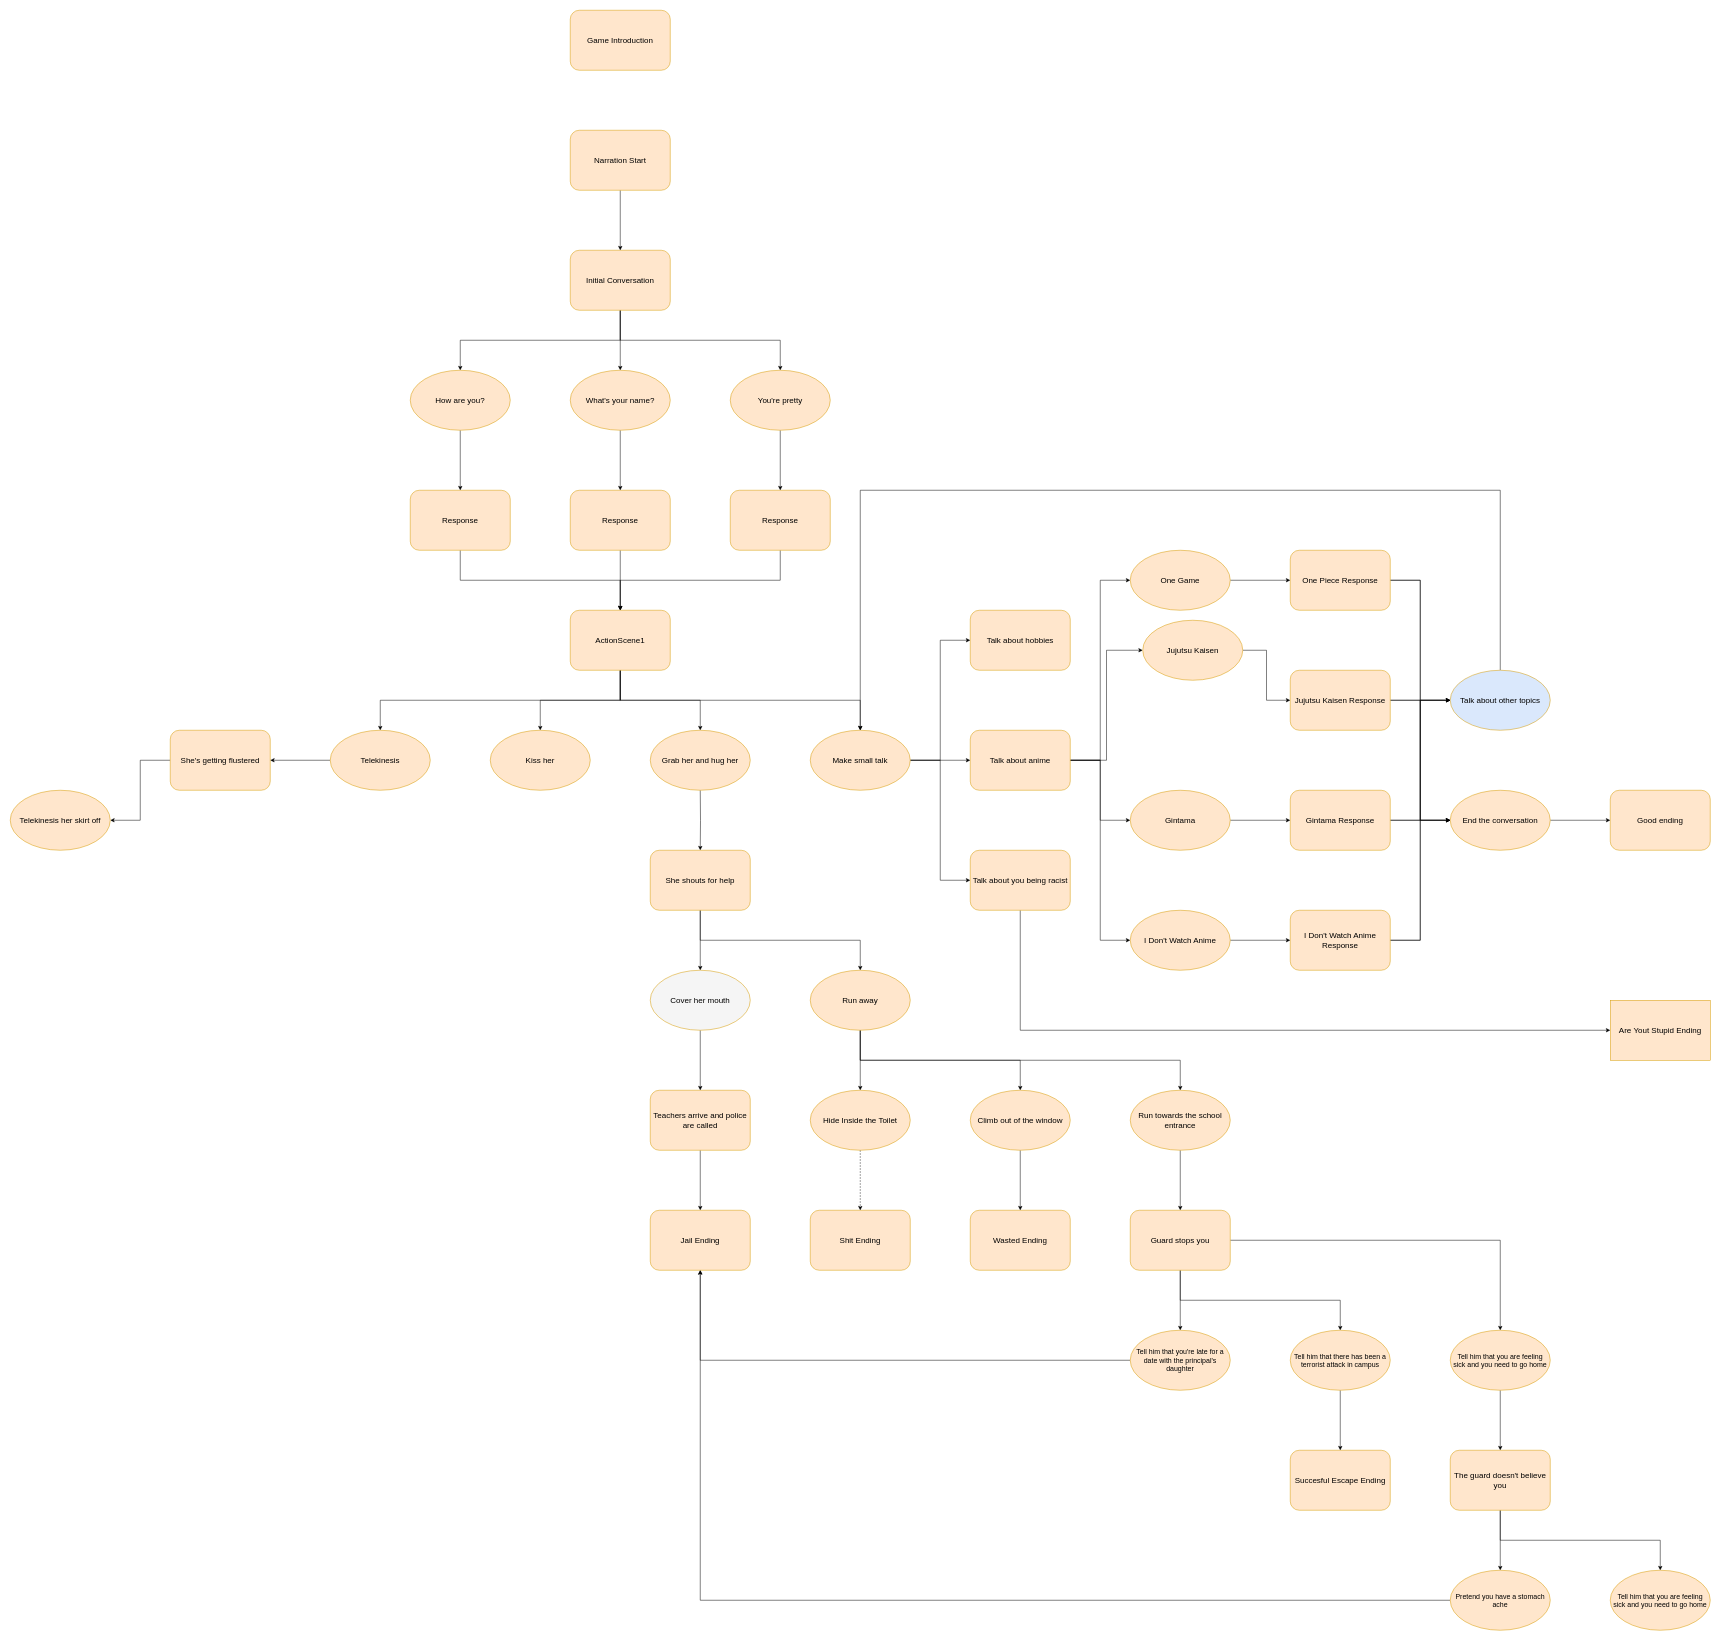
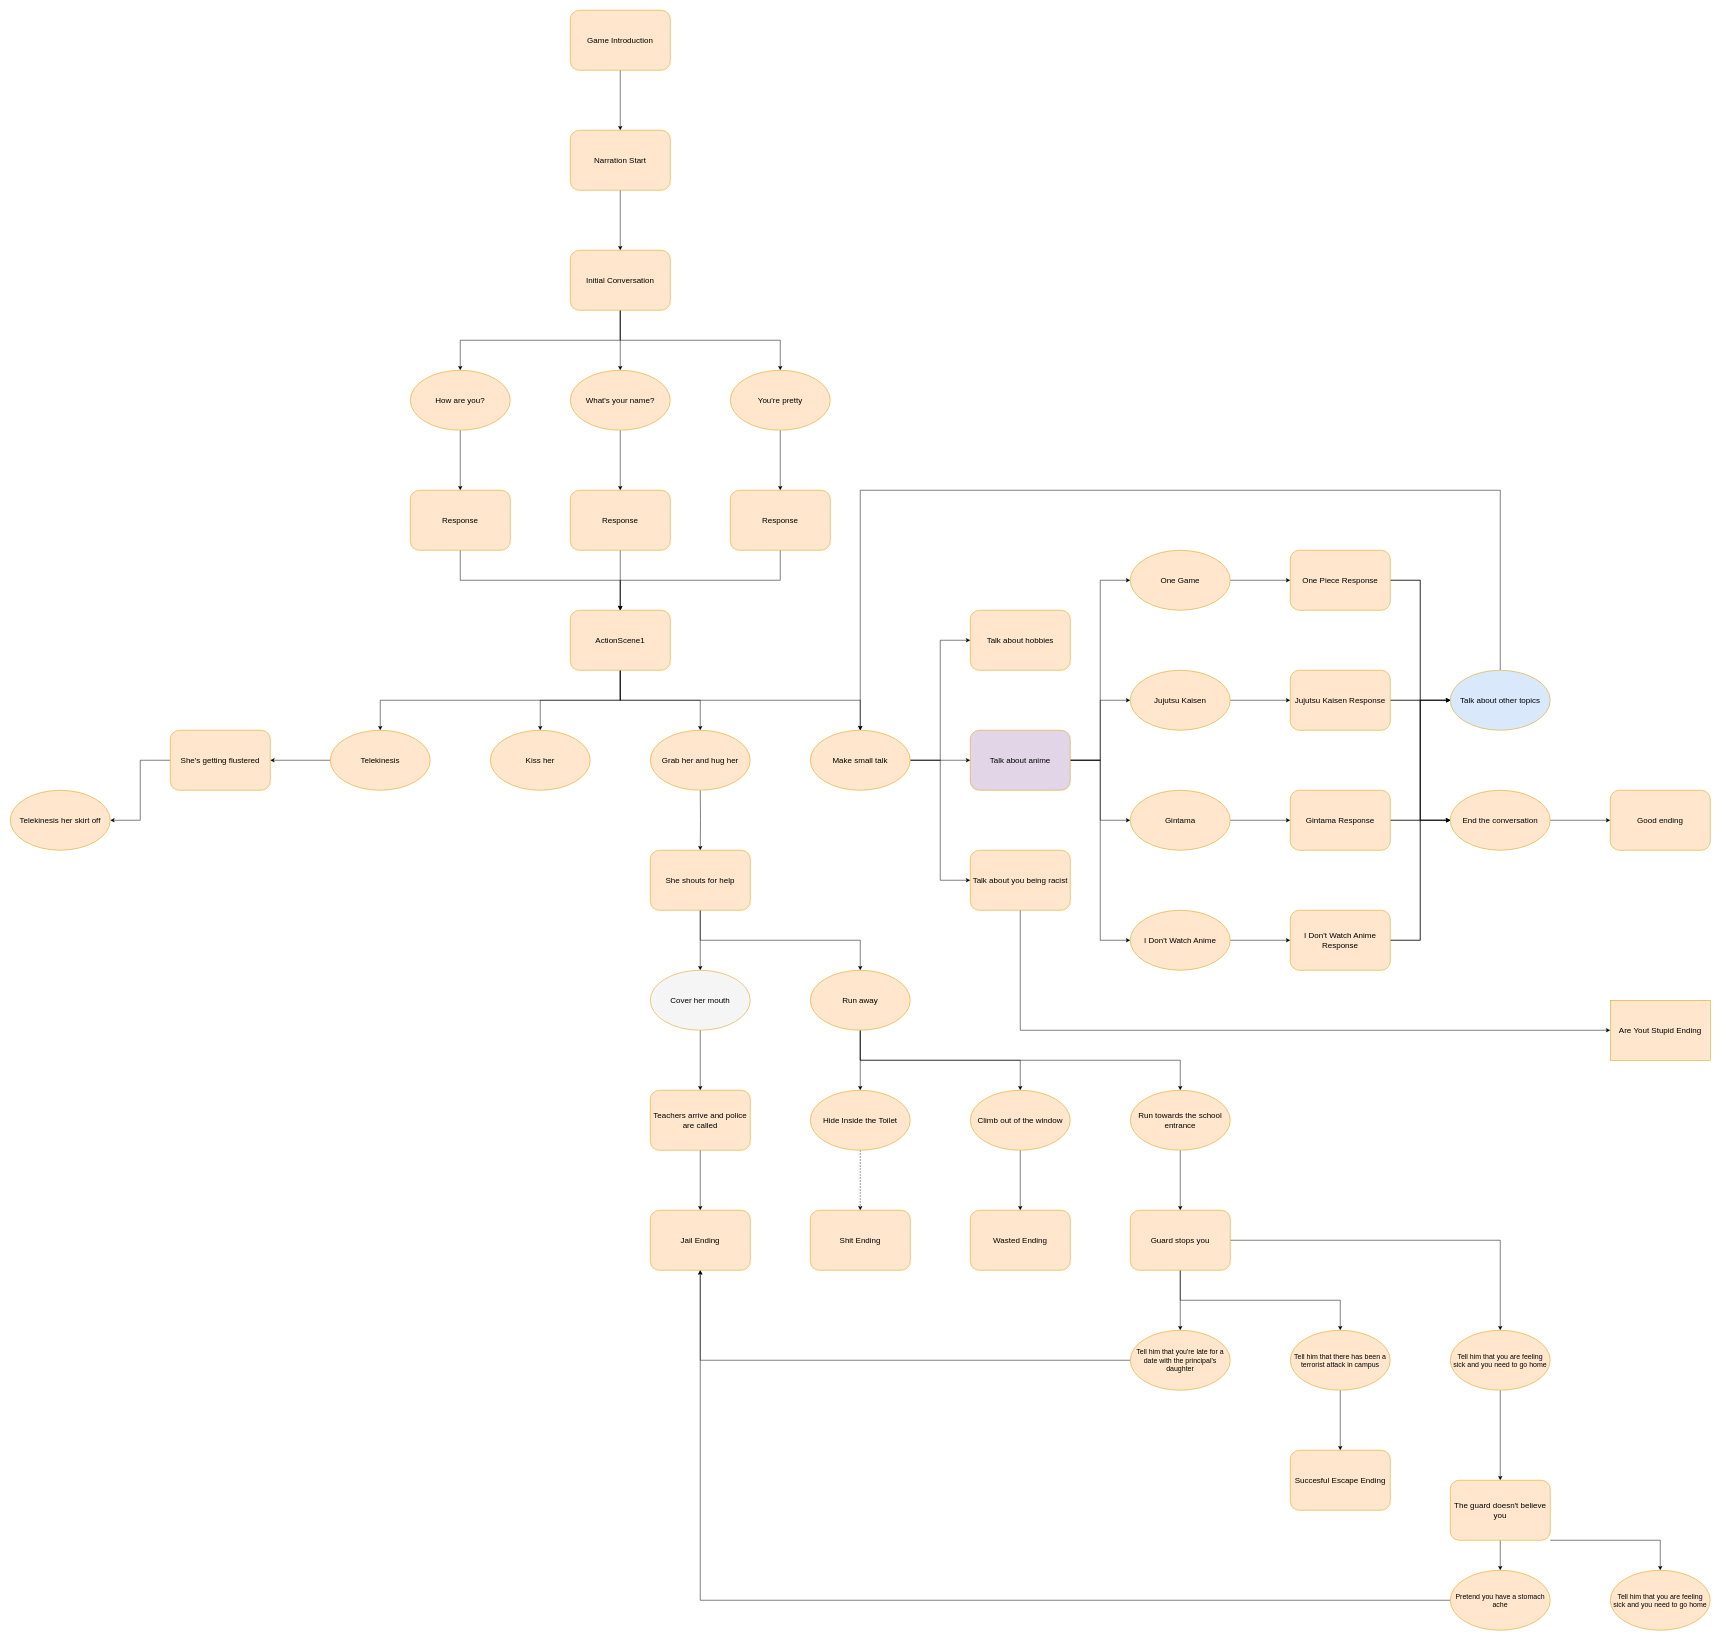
edge "Game Introduction" -> "Narration Start": added
node "Jujutsu Kaisen": moved (1193, 650) -> (1180, 700)
node "Talk about anime": fillcolor #ffe6cc -> #e1d5e7
node "The guard doesn't believe you": moved (1500, 1480) -> (1500, 1510)
